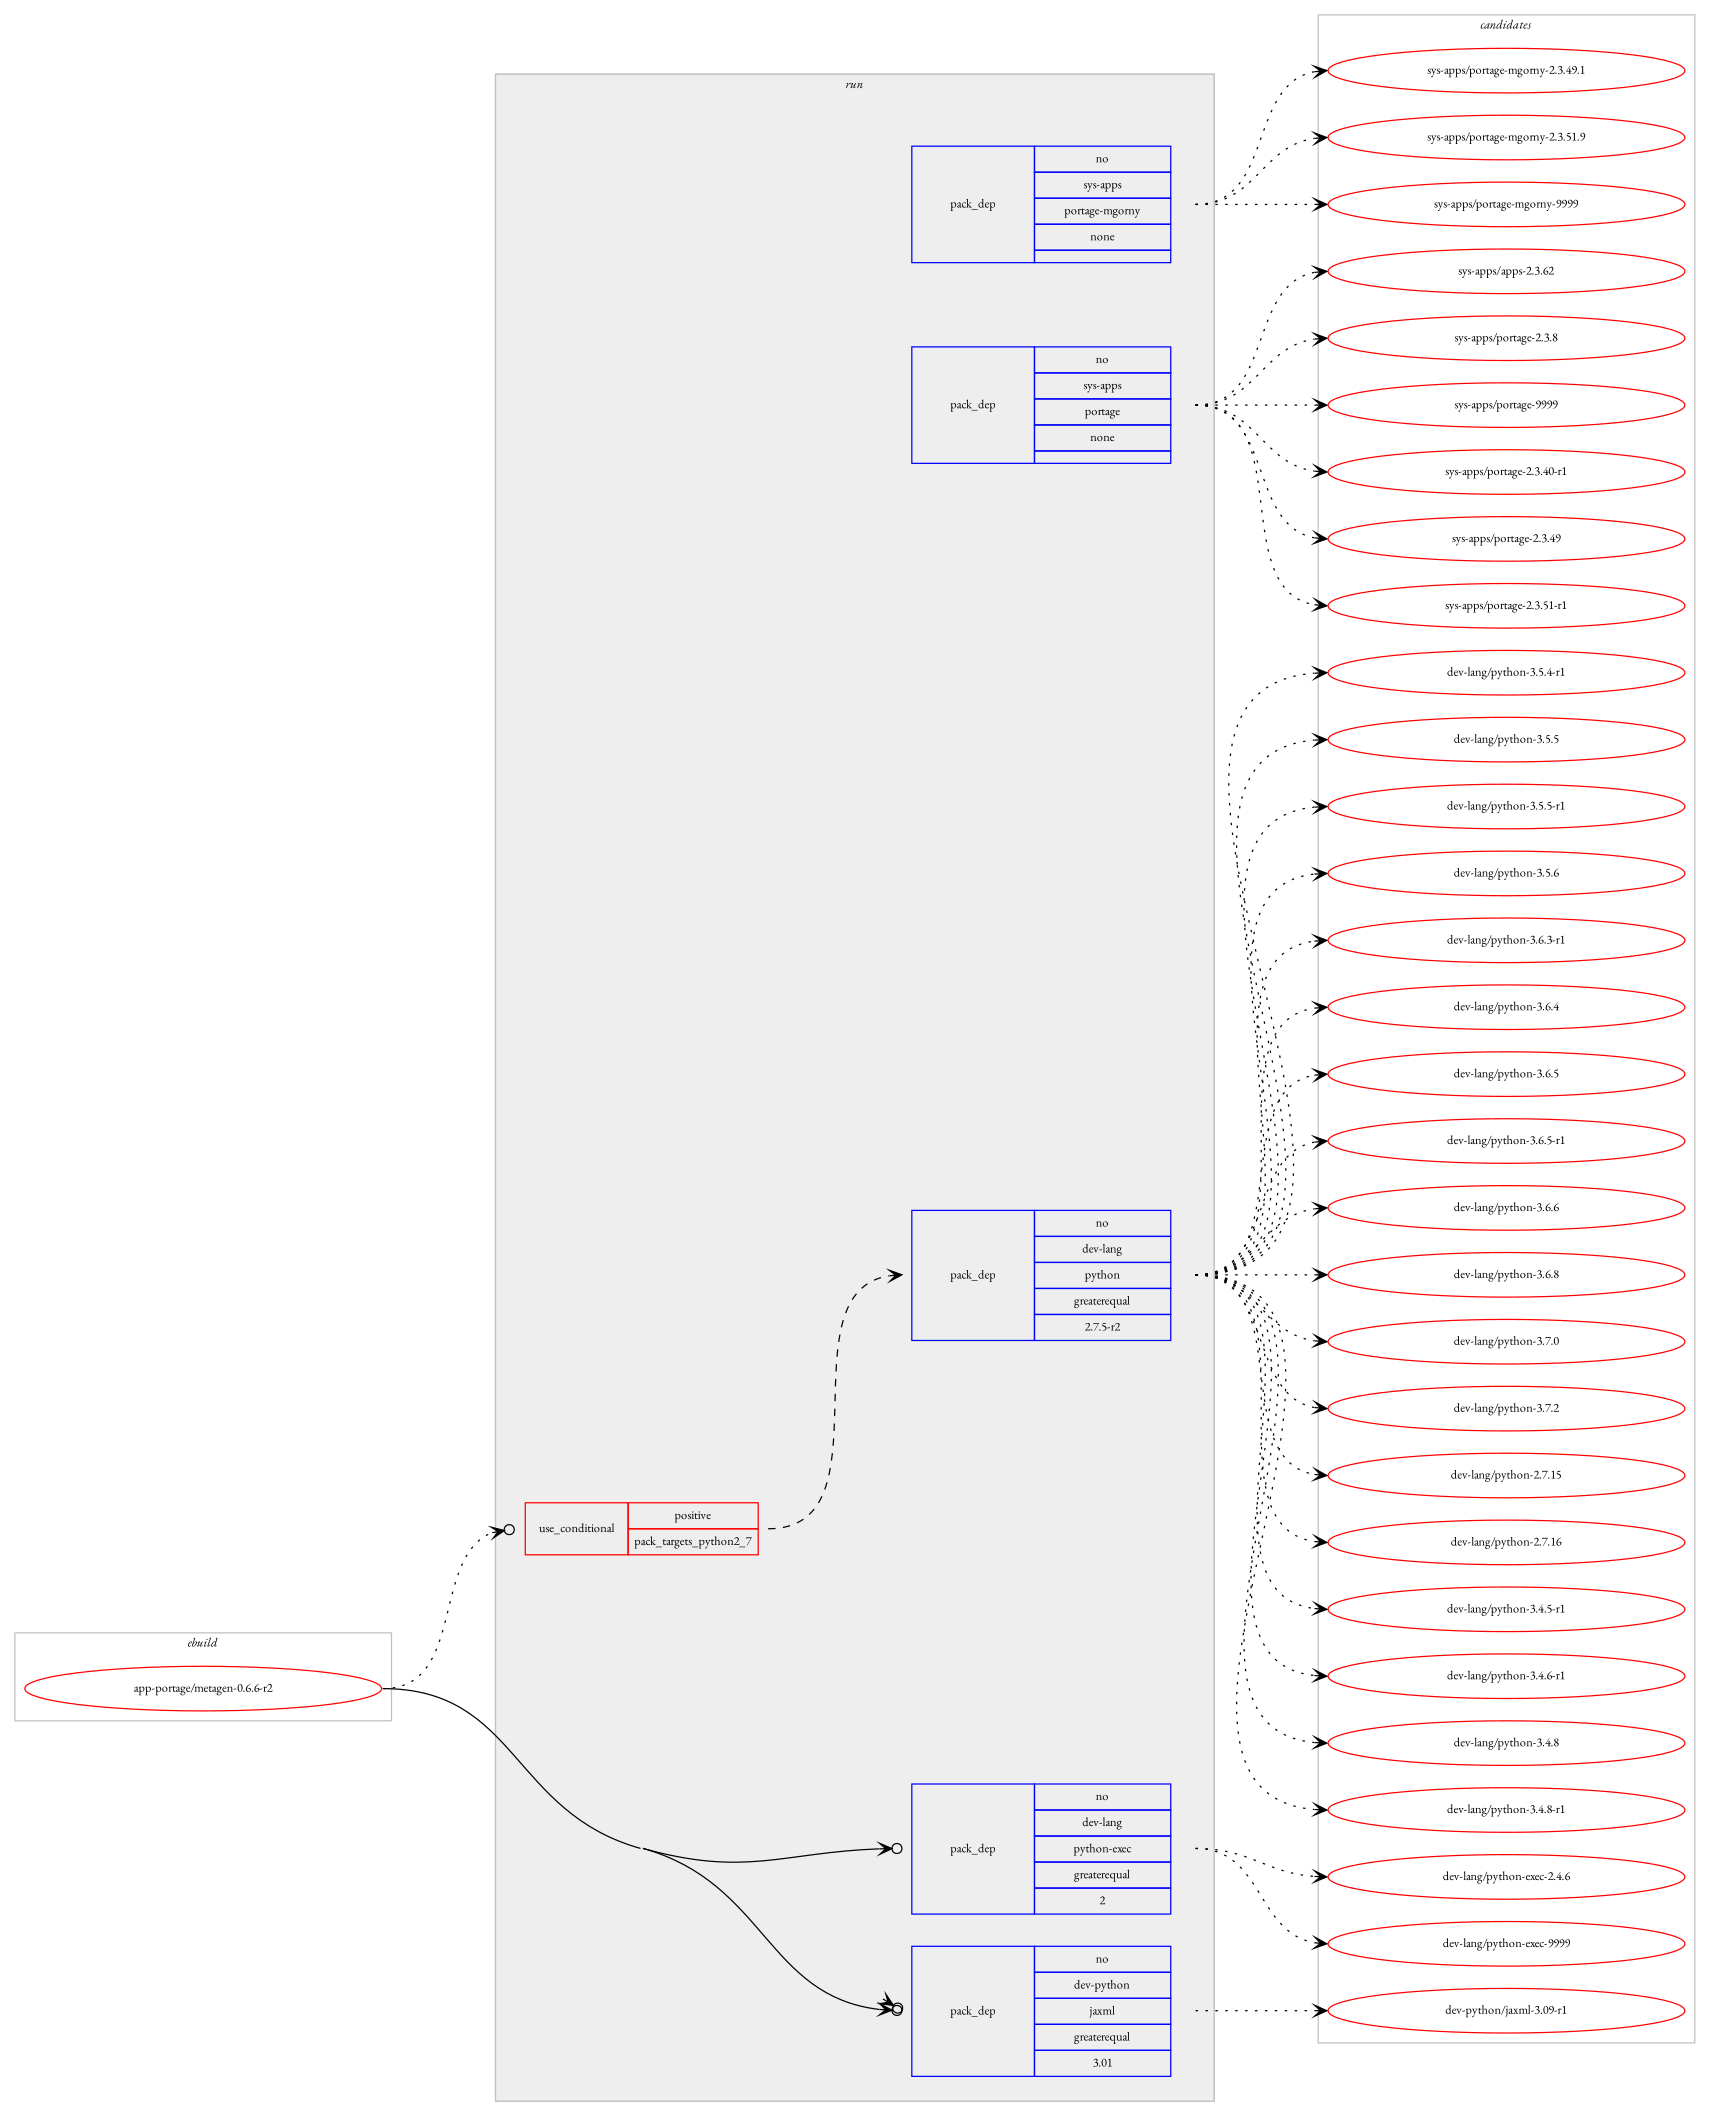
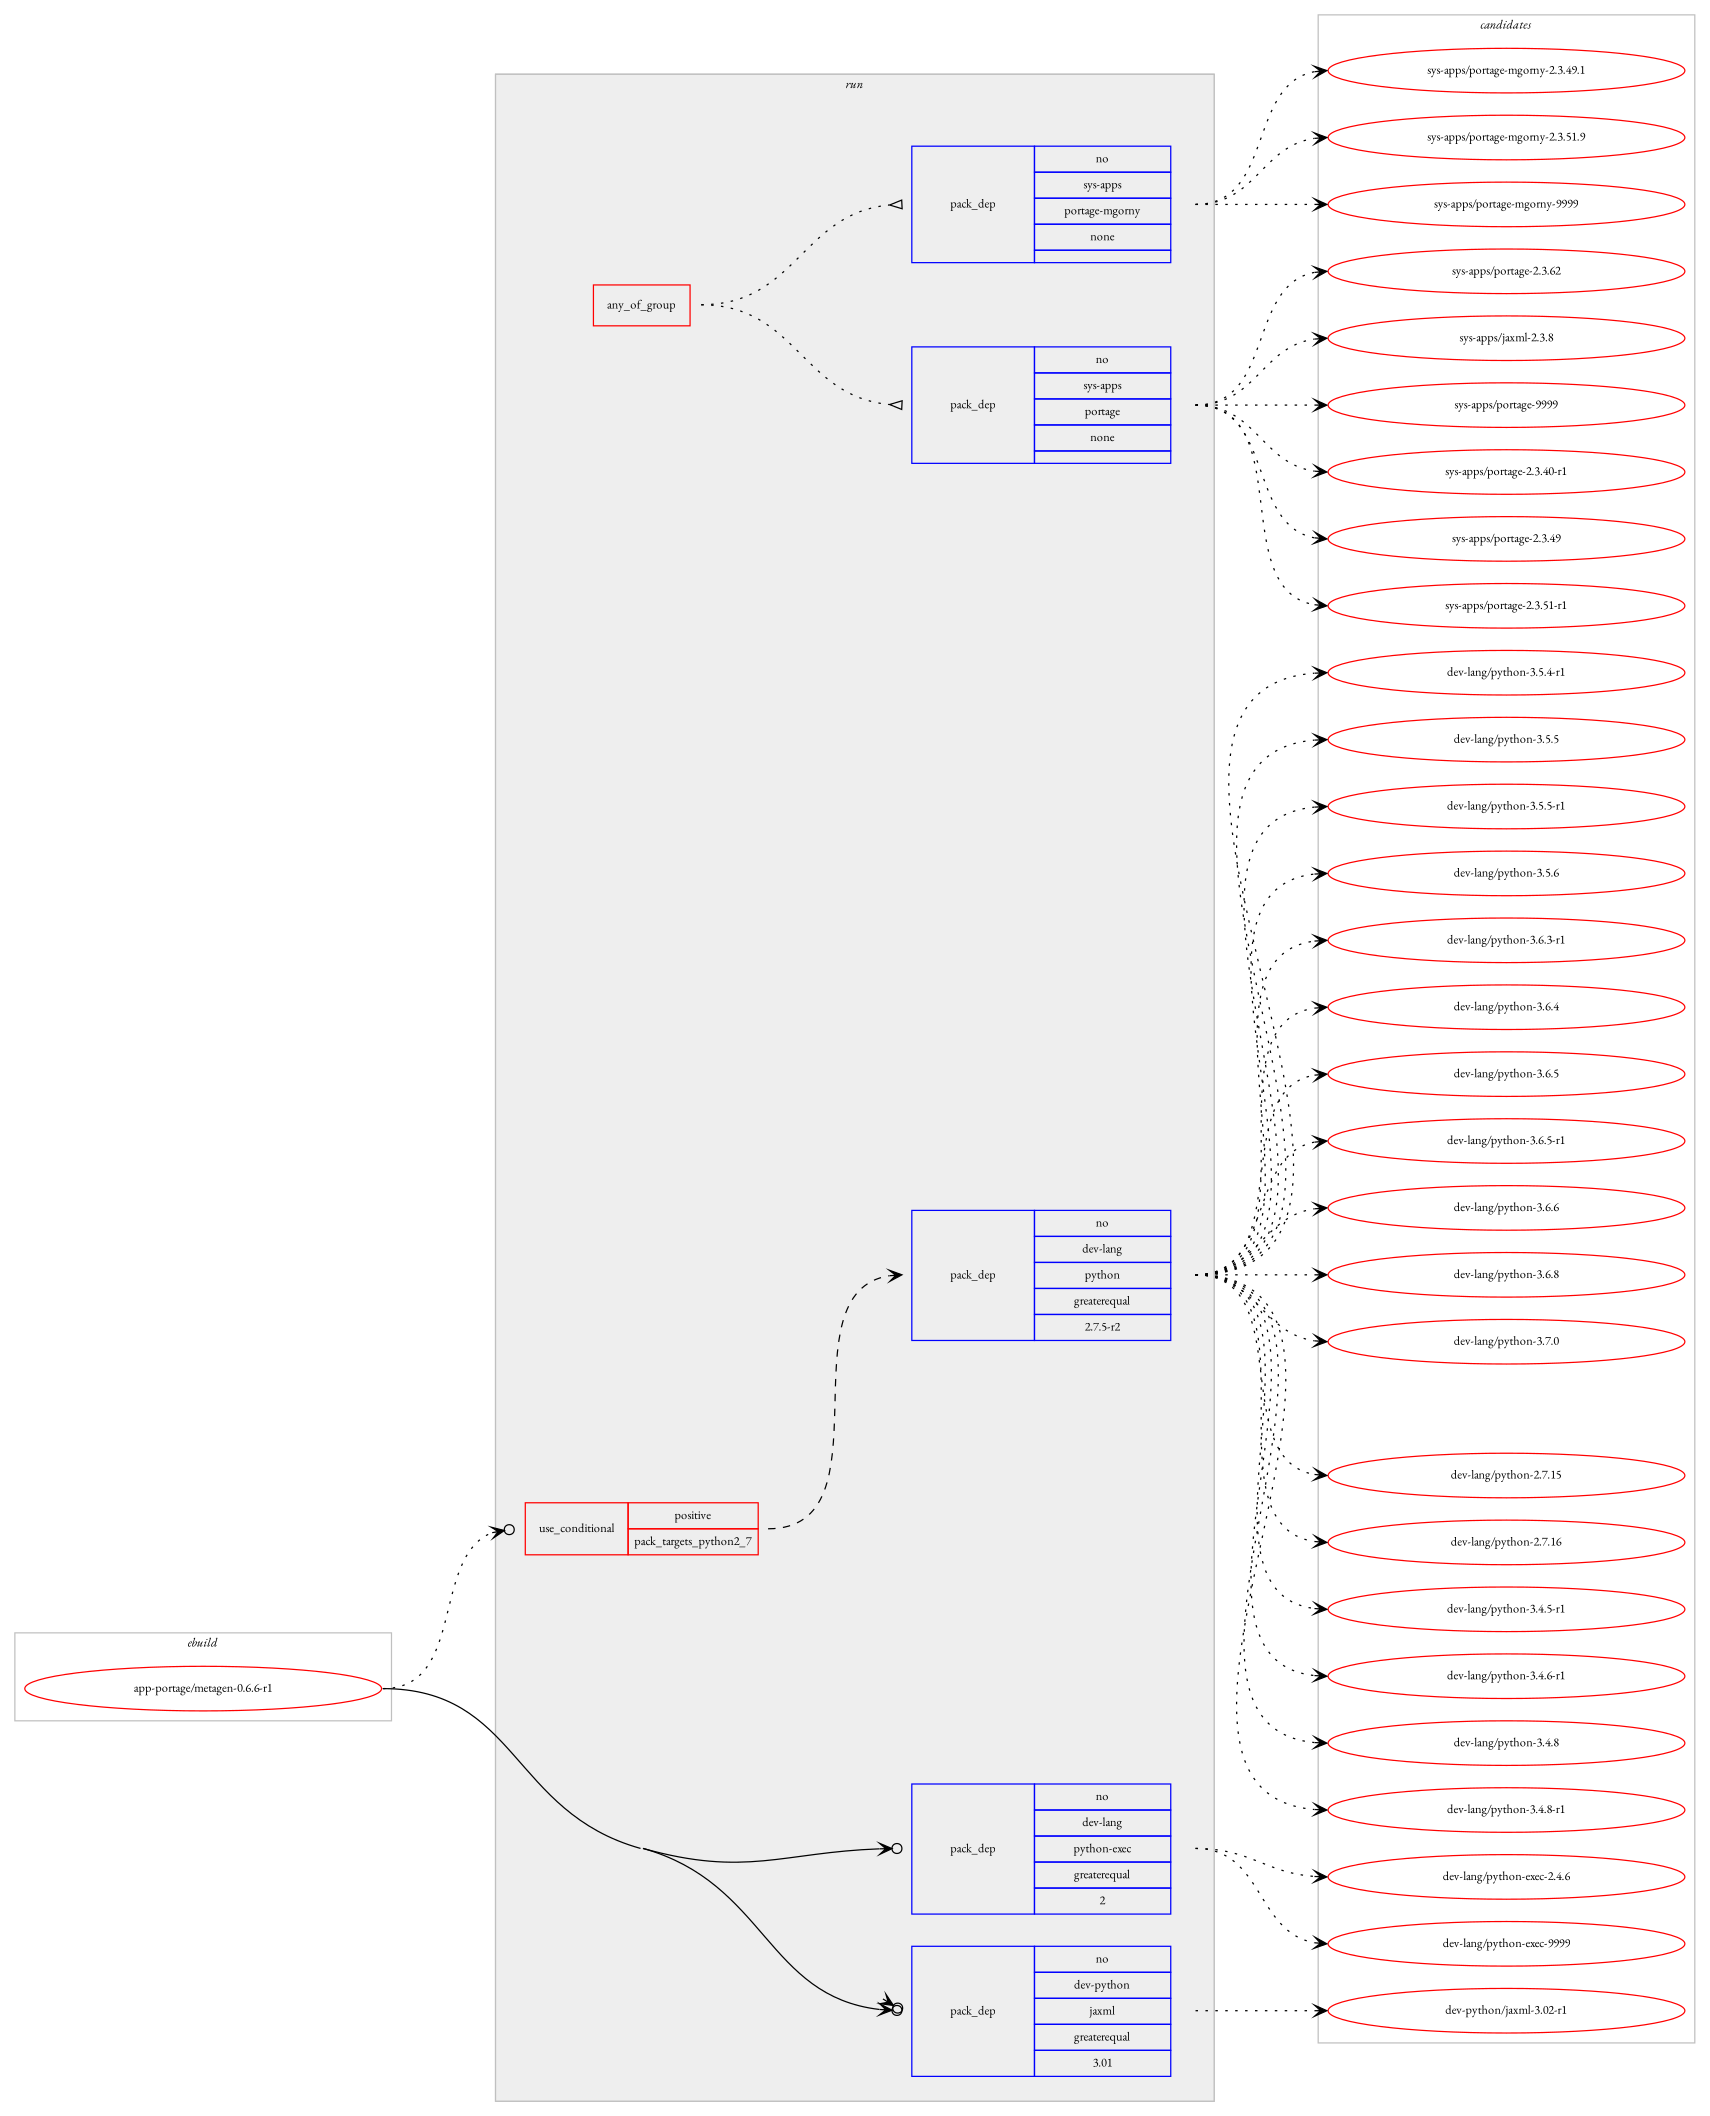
node "sys-apps/apps-2.3.62": label "sys-apps/apps-2.3.62" -> "sys-apps/portage-2.3.62"
node "any_of_group": added
node "sys-apps/portage-2.3.8": label "sys-apps/portage-2.3.8" -> "sys-apps/jaxml-2.3.8"
node "dev-lang/python-3.7.2": removed
node "app-portage/metagen-0.6.6-r2": label "app-portage/metagen-0.6.6-r2" -> "app-portage/metagen-0.6.6-r1"
node "dev-python/jaxml-3.09-r1": label "dev-python/jaxml-3.09-r1" -> "dev-python/jaxml-3.02-r1"
